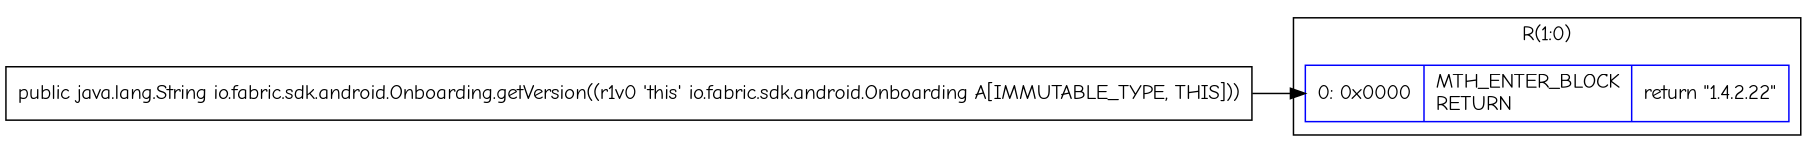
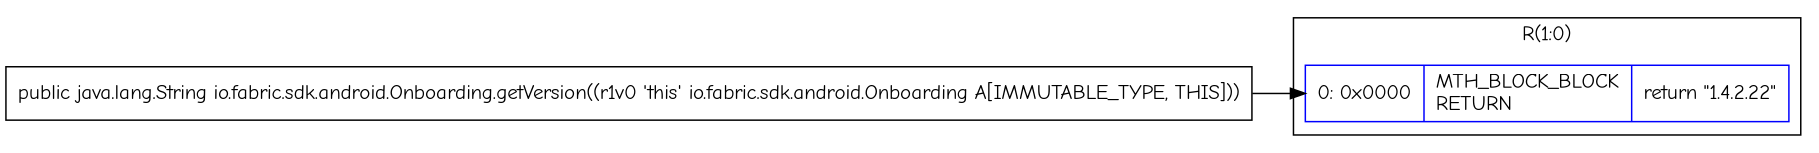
node "0: 0x0000": text "MTH_ENTER_BLOCK" -> "MTH_BLOCK_BLOCK"
